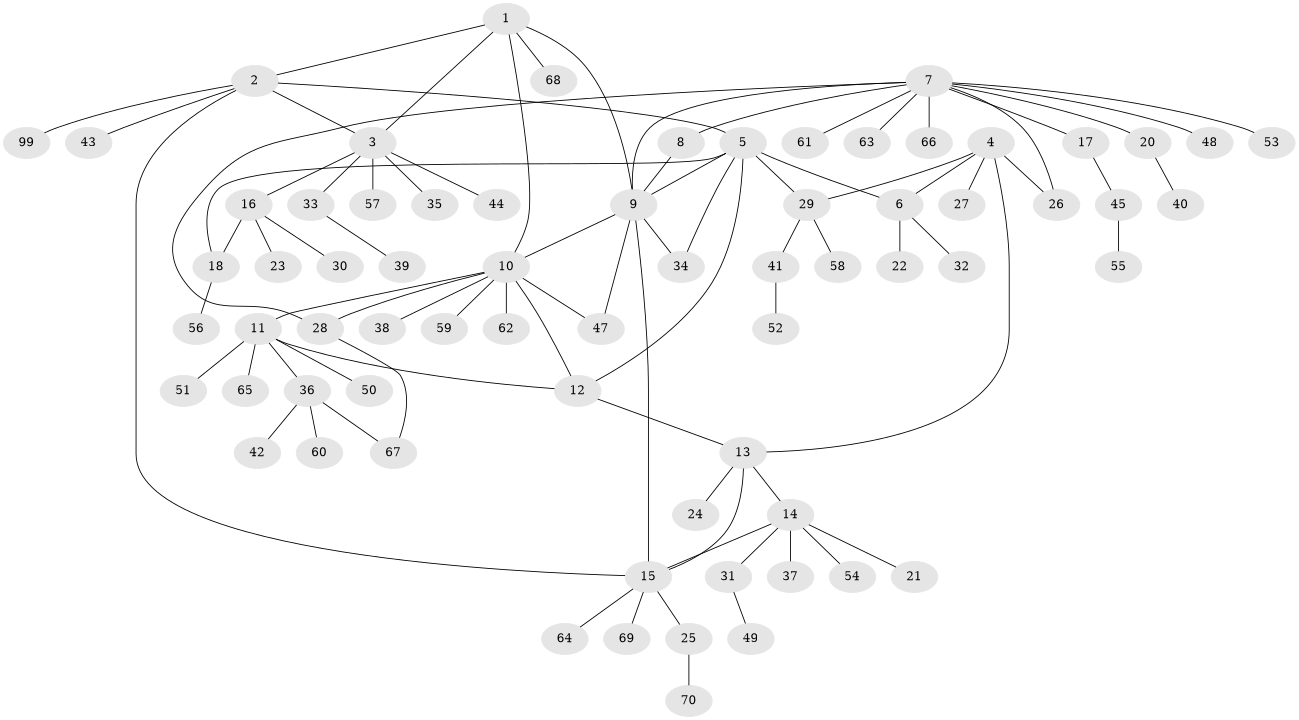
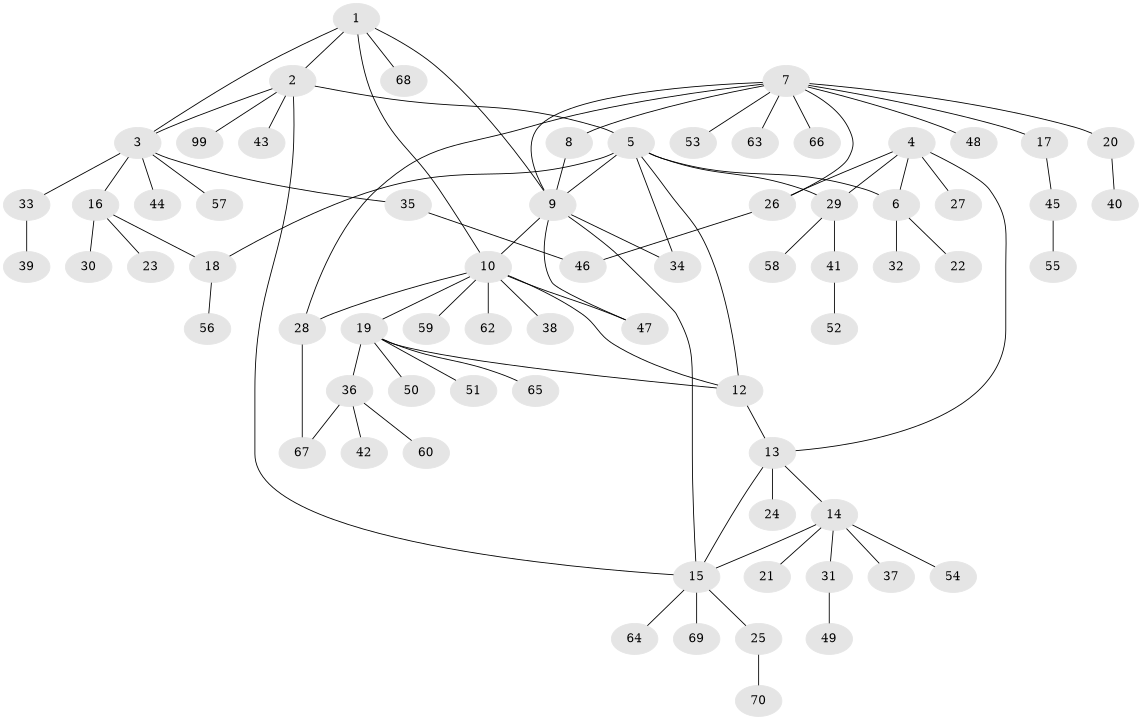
node "61": removed
node "46": added
node "11": label "11" -> "19"
